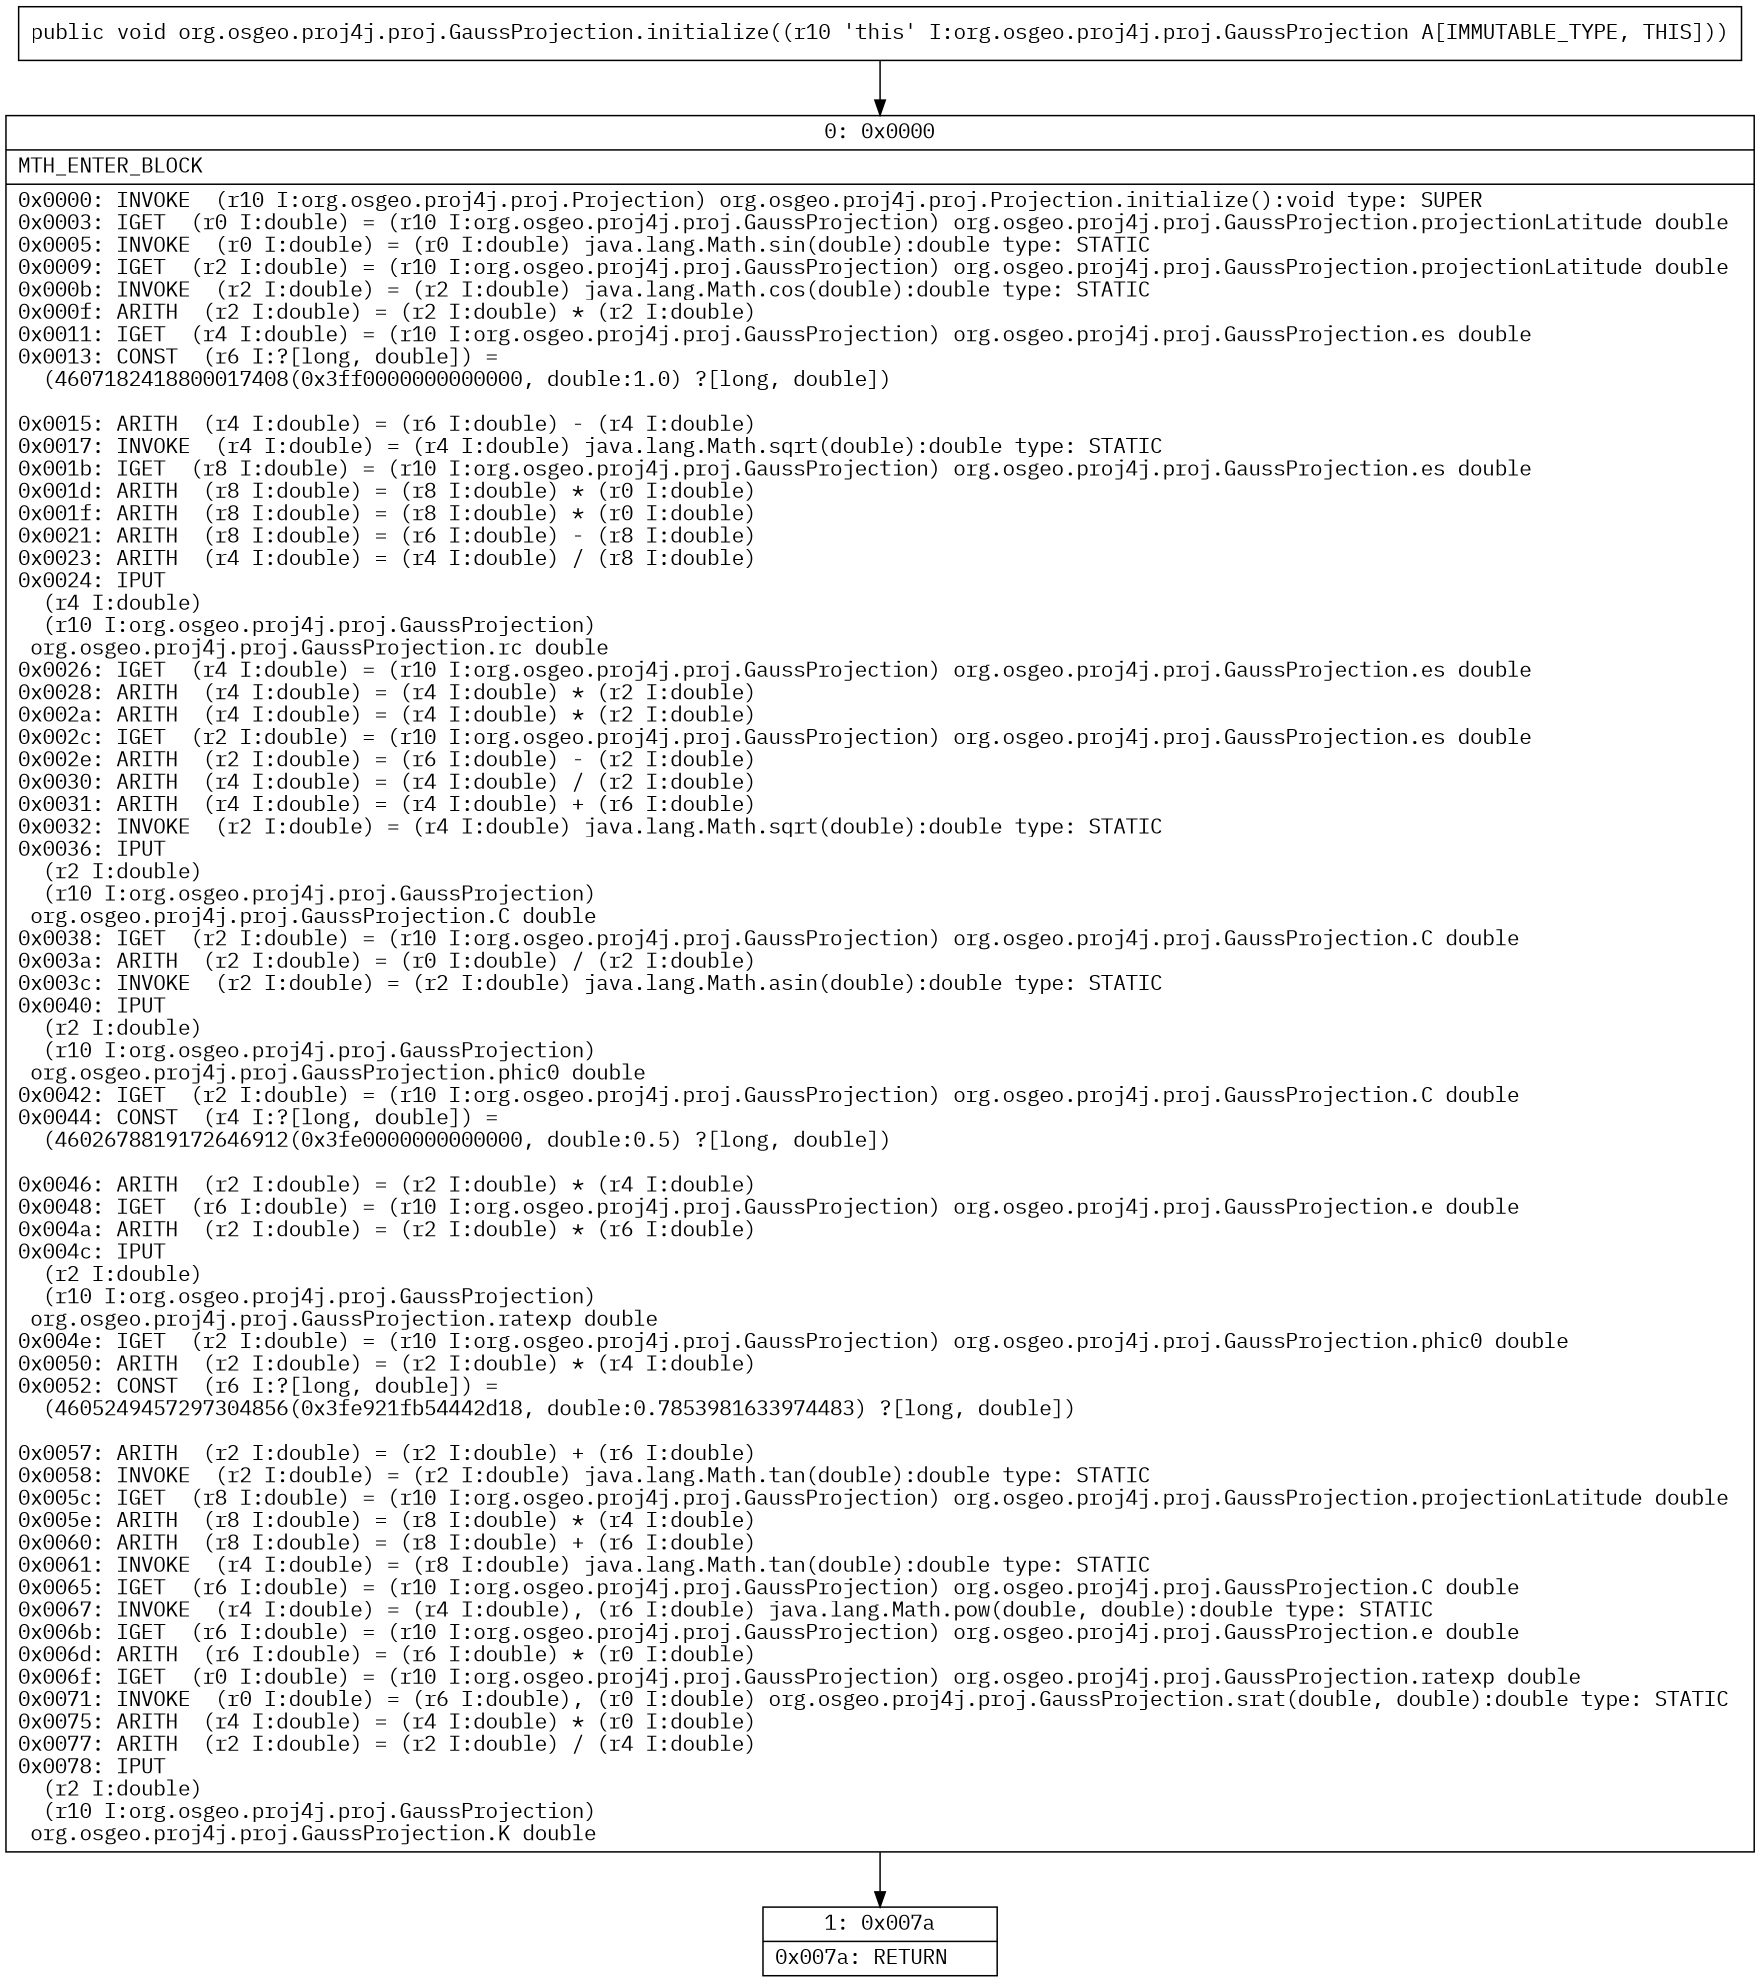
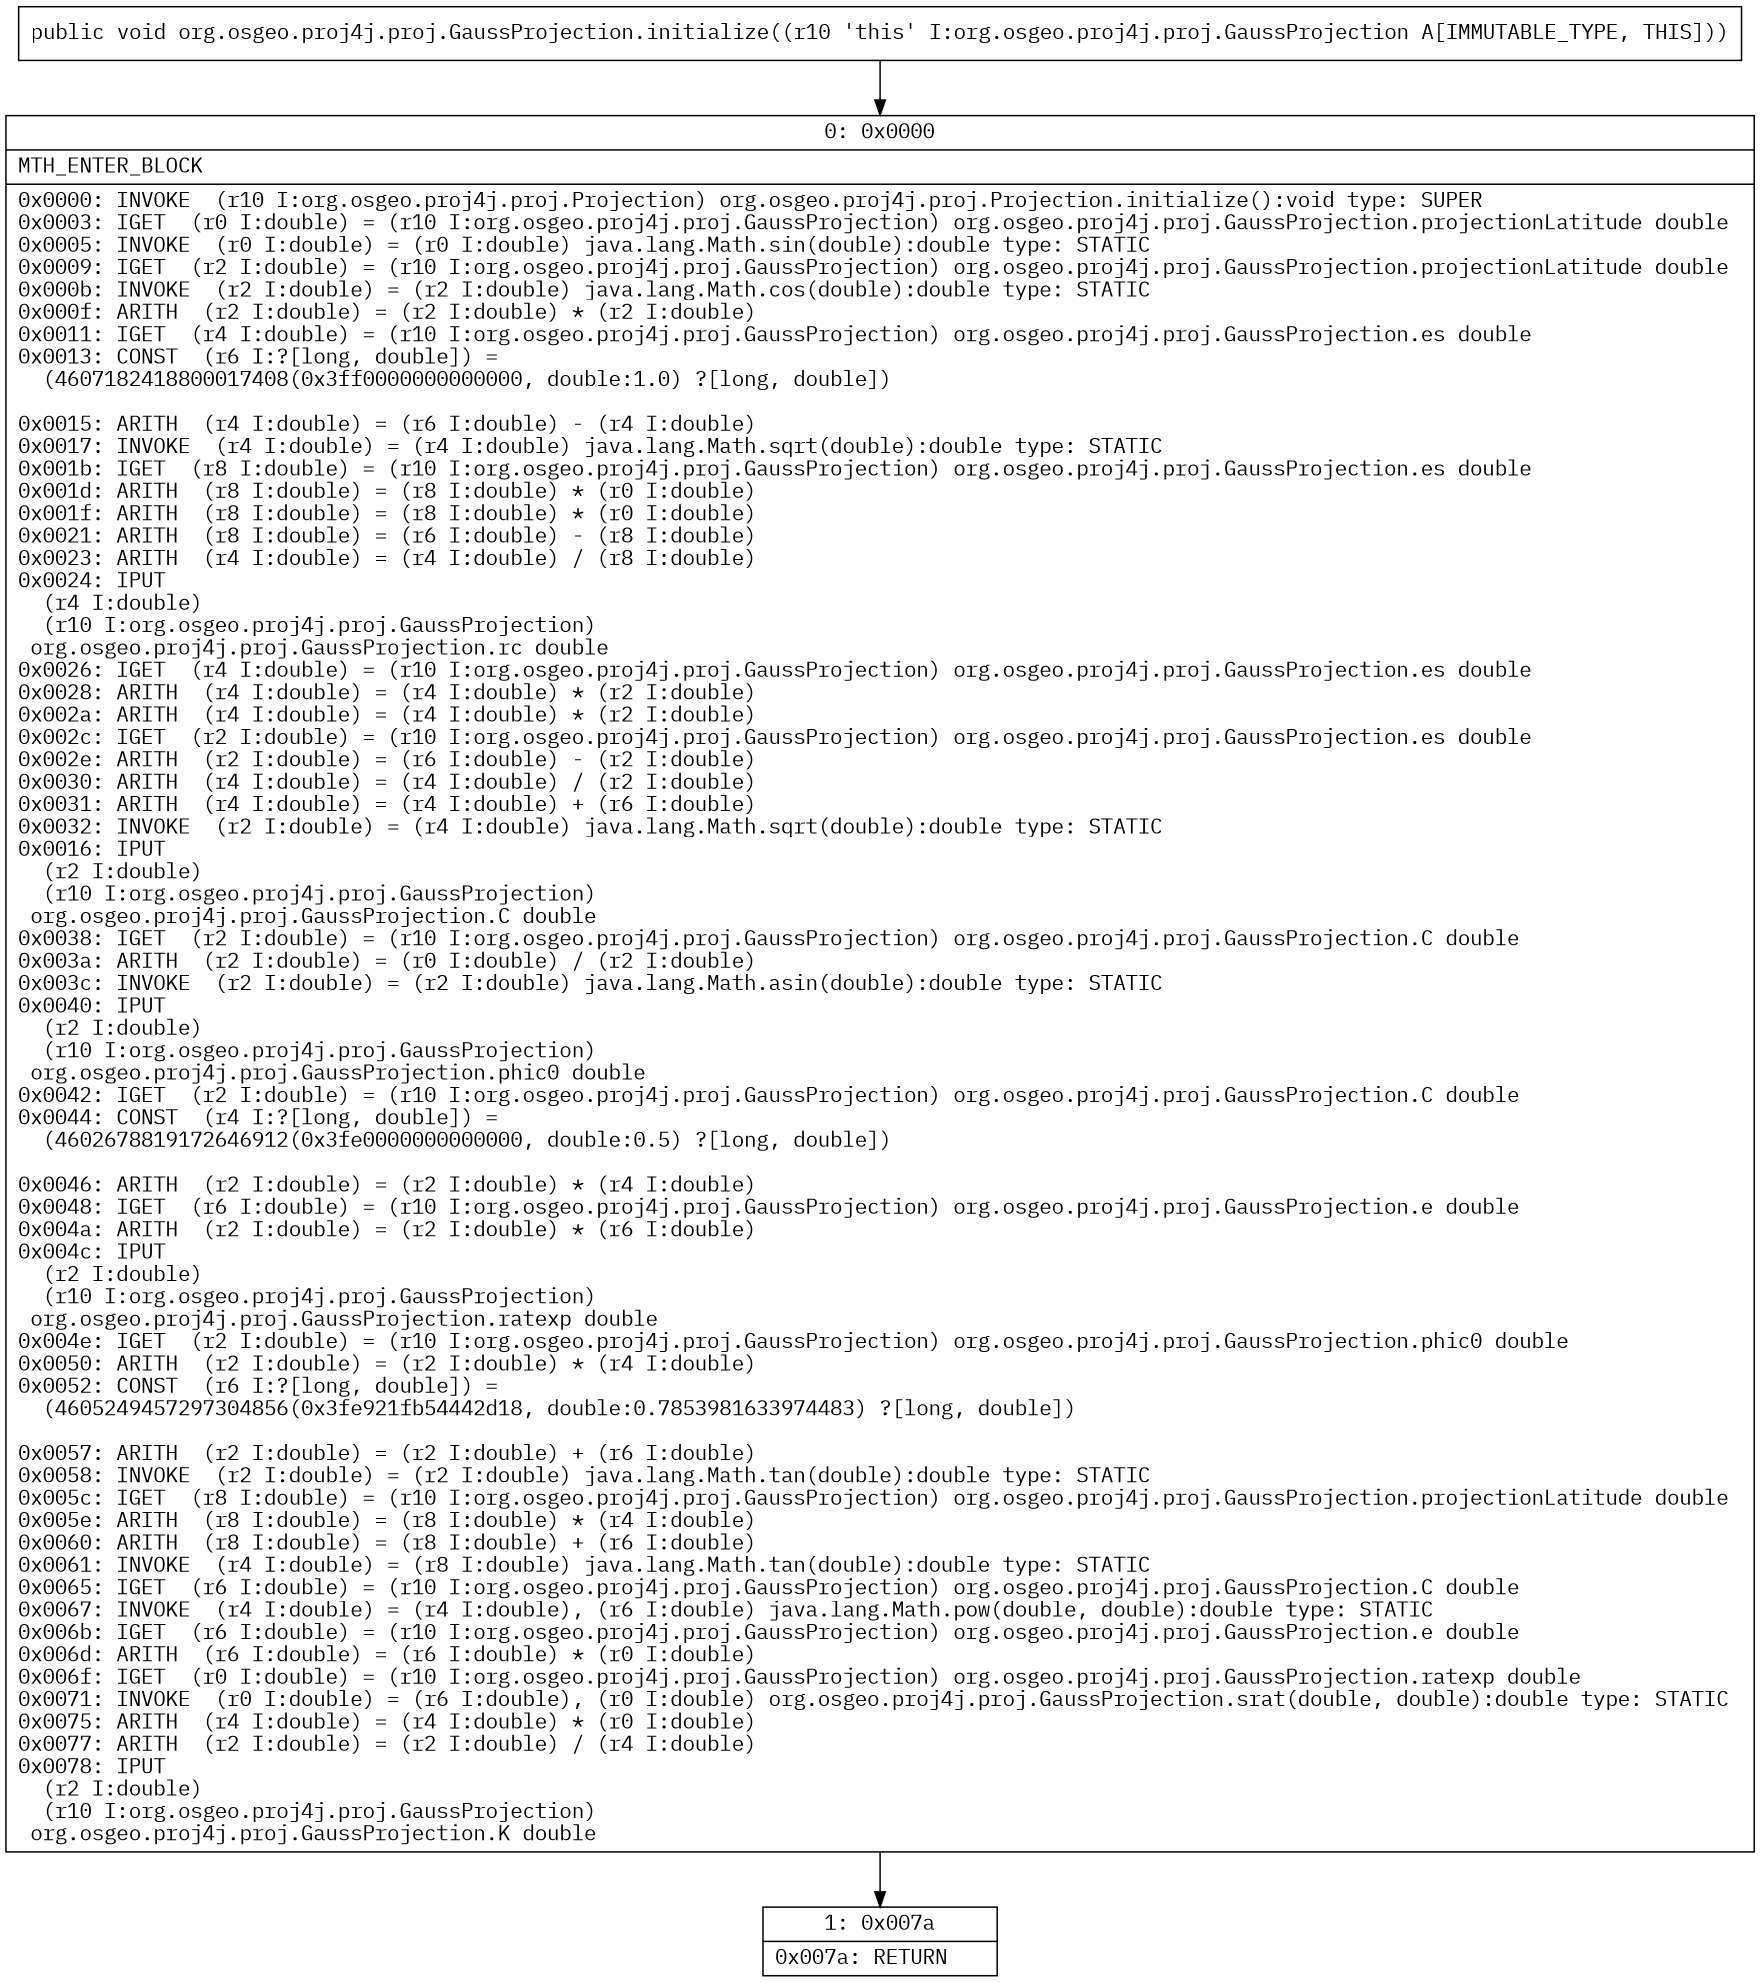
node "0: 0x0000": text "0x0036: IPUT" -> "0x0016: IPUT"
